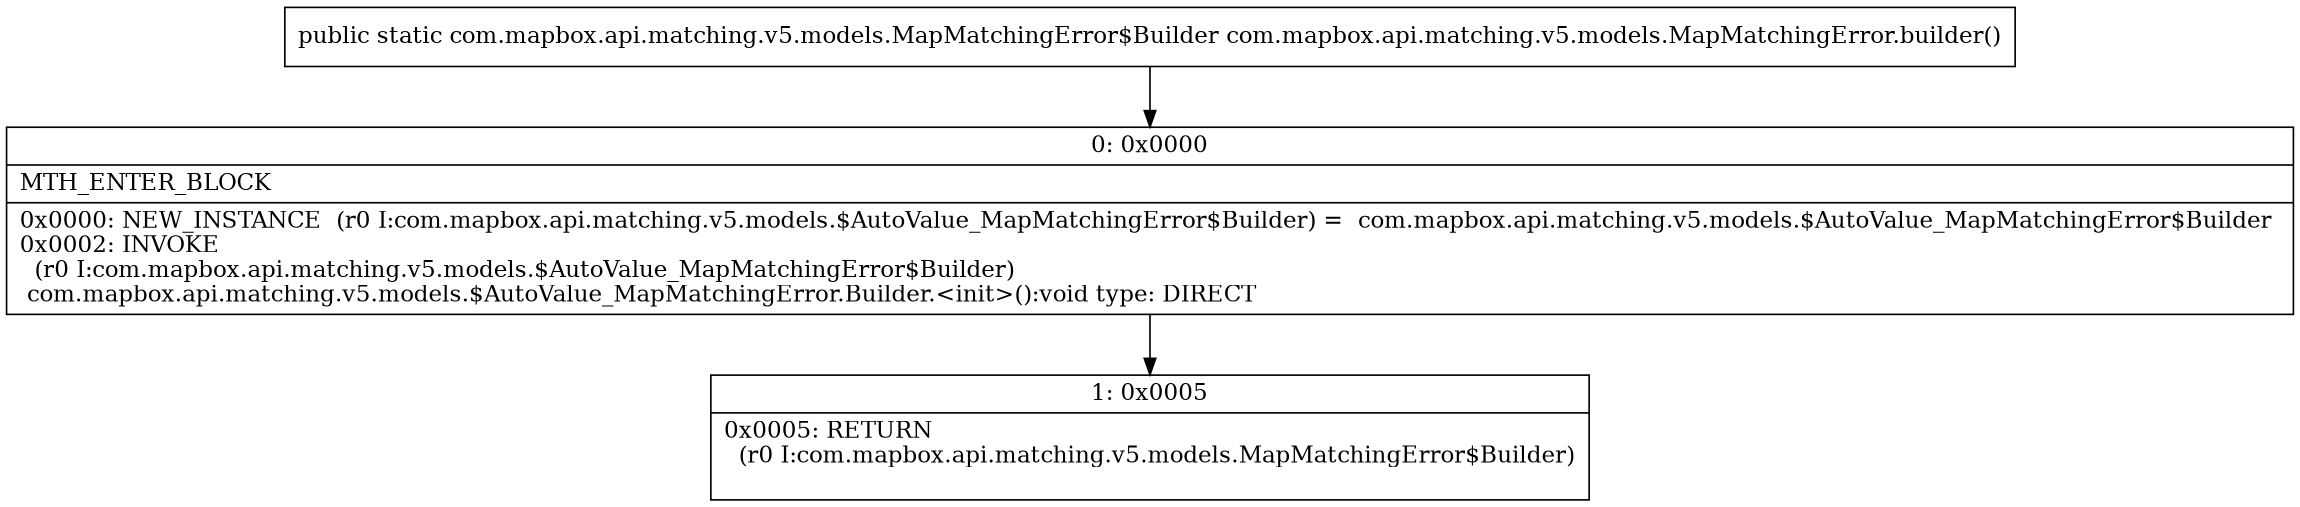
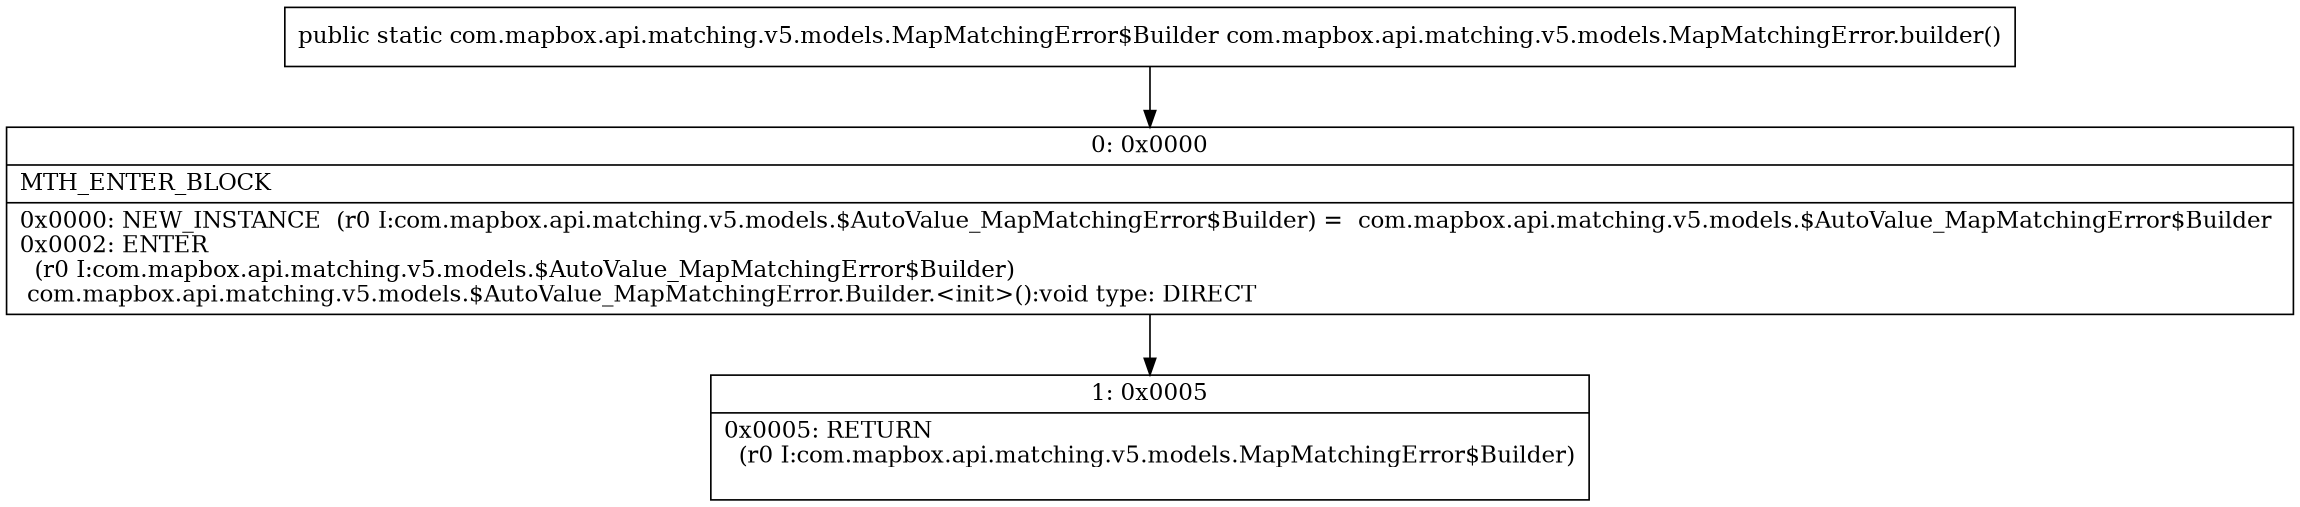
node "0: 0x0000": text "0x0002: INVOKE" -> "0x0002: ENTER"
